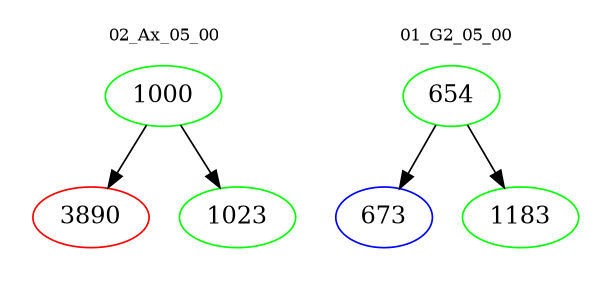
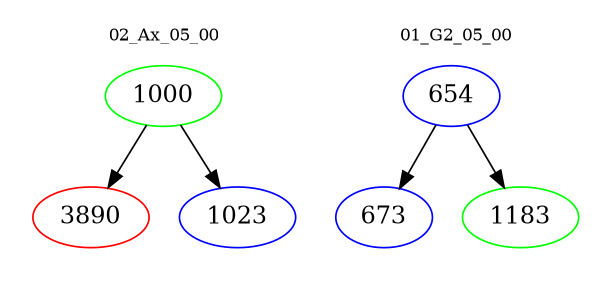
node "654": color green -> blue
node "1023": color green -> blue
